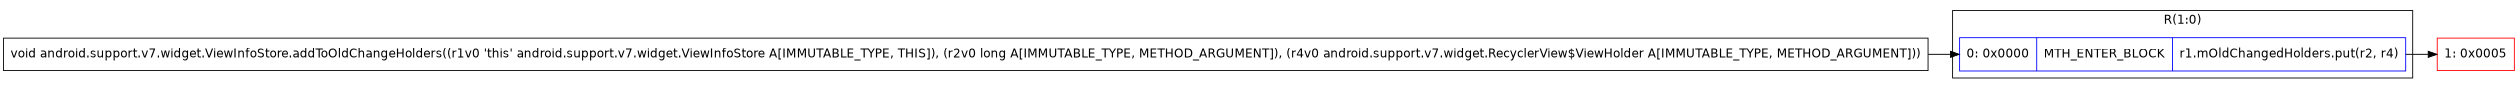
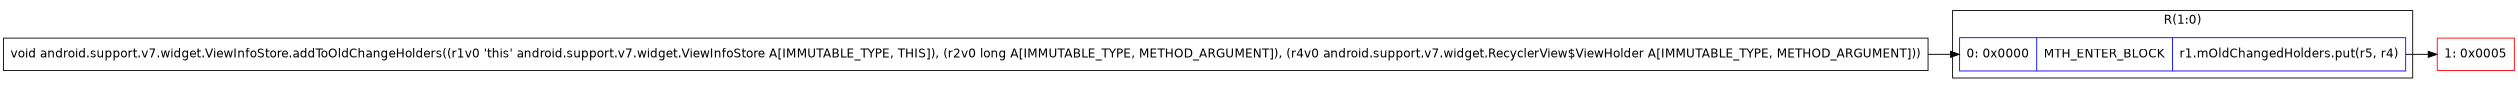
node "0: 0x0000": text "r1.mOldChangedHolders.put(r2, r4)" -> "r1.mOldChangedHolders.put(r5, r4)"
